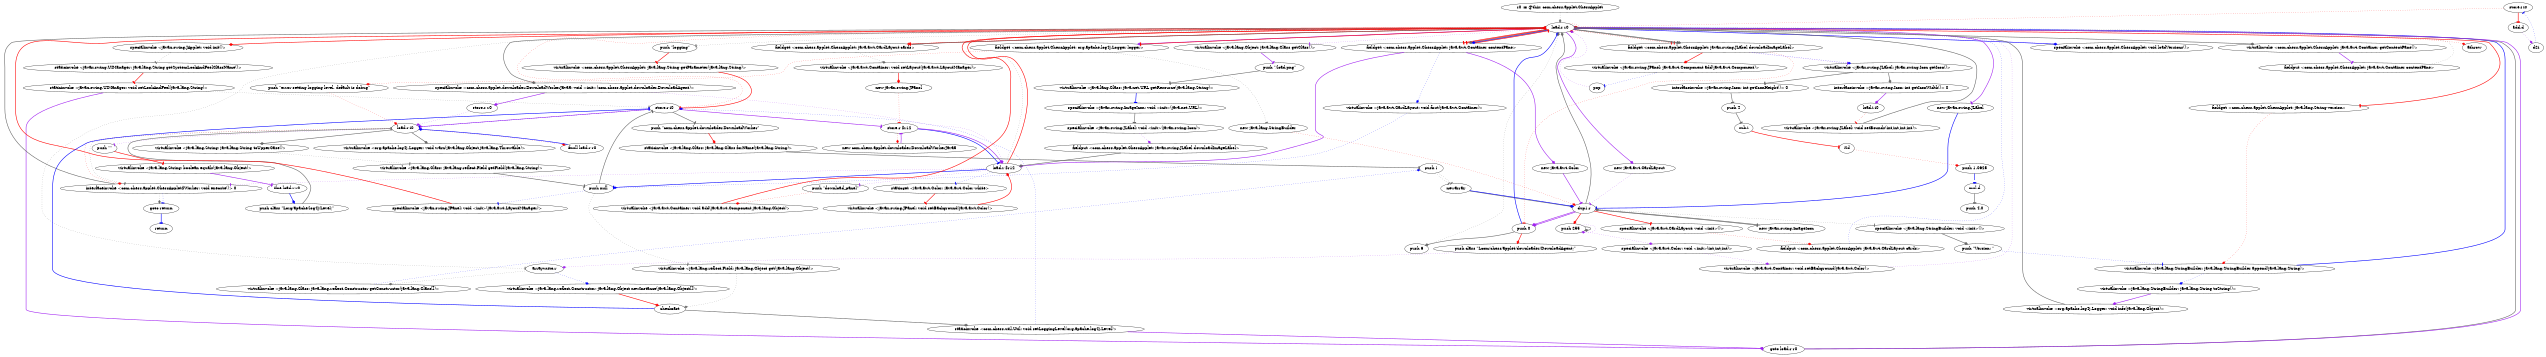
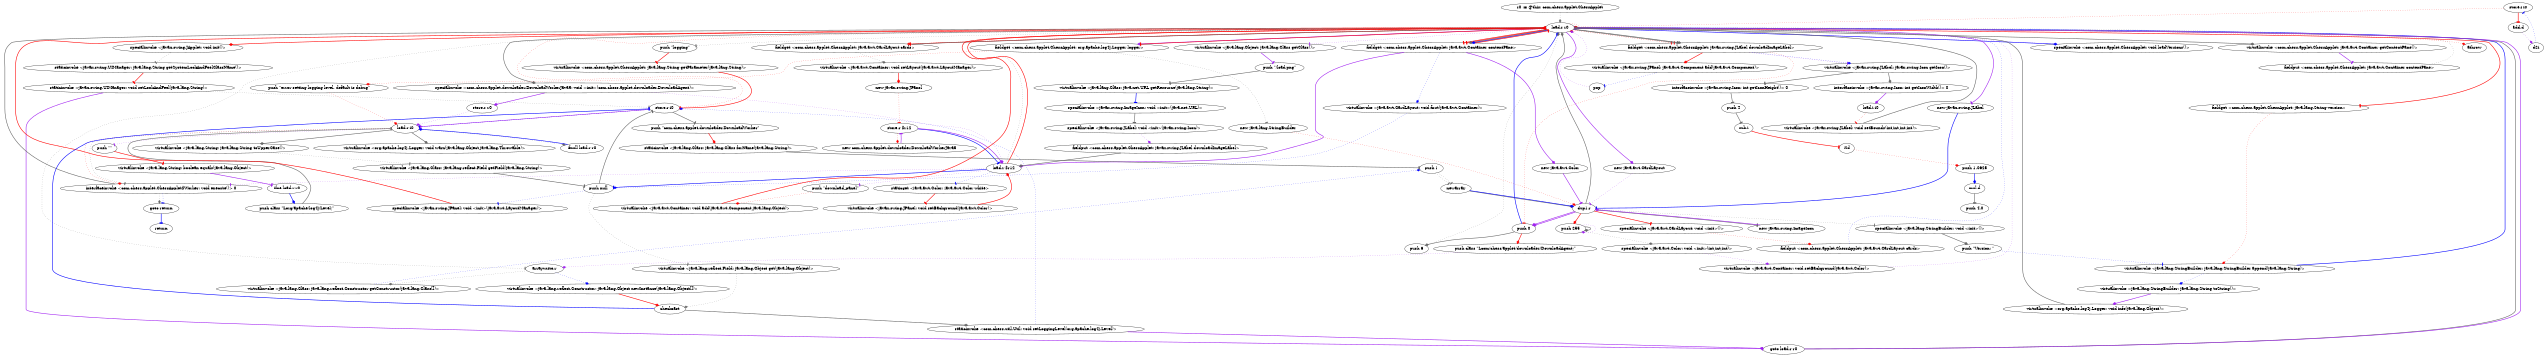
edge "store.r i0" -> "store.r $r12": removed
edge "load.r i0" -> "ifnull load.r r0": color red -> gray40
edge "push 1.0625" -> "mul.d": arrowhead tee -> diamond
edge "new javax.swing.ImageIcon" -> "dup1.r": color gray40 -> purple
edge "push 255" -> "specialinvoke <java.awt.Color: void <init>(int,int,int)>": color purple -> gray40
